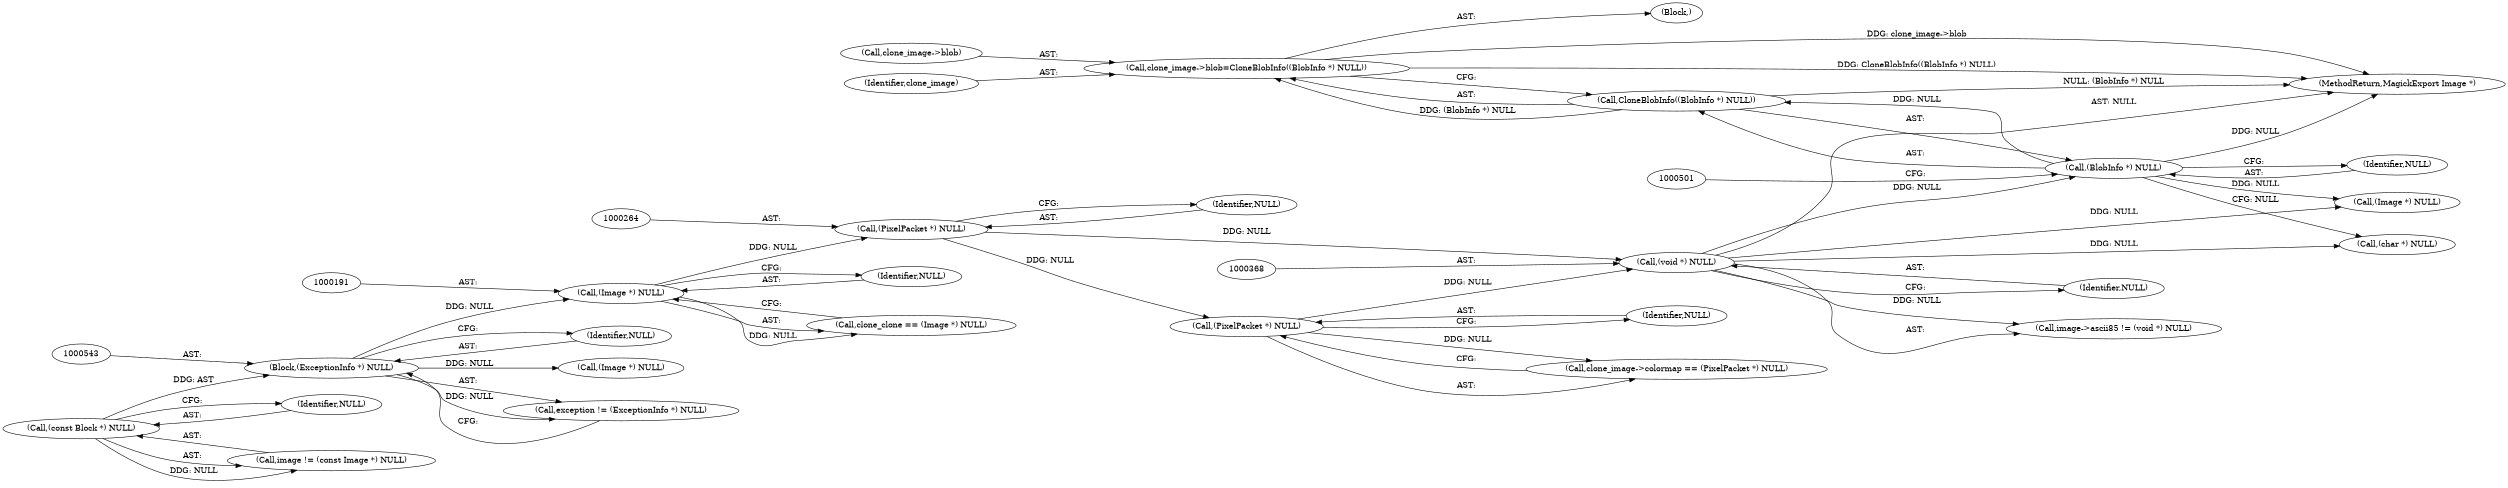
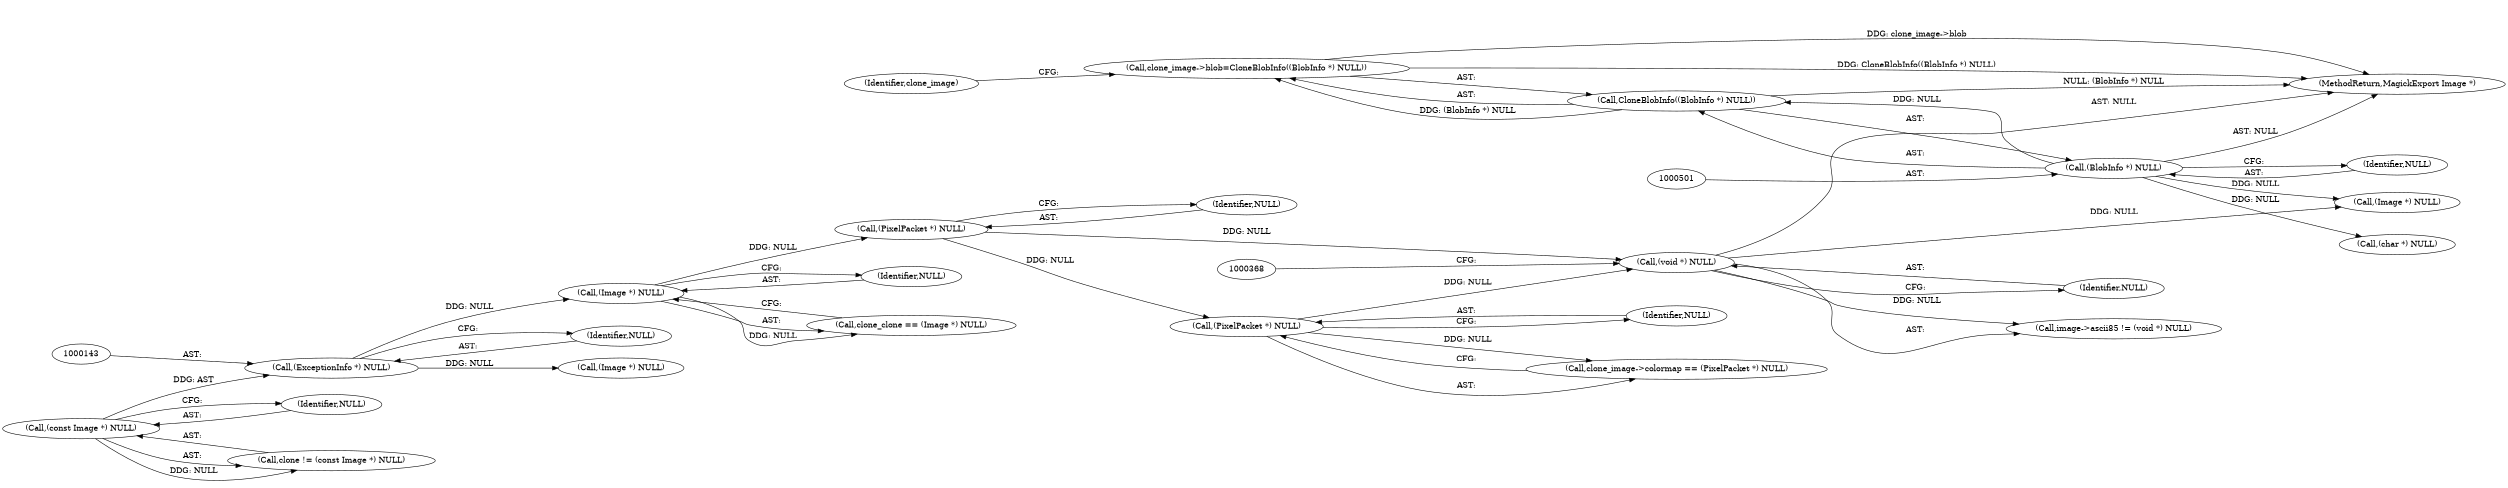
node "(Block,)": removed
node "(Call,clone_image->blob)": removed
edge "(Identifier,clone_image)" -> "(Call,clone_image->blob=CloneBlobInfo((BlobInfo *) NULL))": label "AST: " -> "CFG: "
edge "(Call,clone_image->blob=CloneBlobInfo((BlobInfo *) NULL))" -> "(Call,CloneBlobInfo((BlobInfo *) NULL))": label "CFG: " -> "AST: "
edge "(Call,(BlobInfo *) NULL)" -> "(MethodReturn,MagickExport Image *)": label "DDG: NULL" -> "AST: NULL"
edge "1000501" -> "(Call,(BlobInfo *) NULL)": label "CFG: " -> "AST: "
edge "(Call,(BlobInfo *) NULL)" -> "(Call,(char *) NULL)": label "CFG: NULL" -> "DDG: NULL"
edge "(Call,(void *) NULL)" -> "(Call,(BlobInfo *) NULL)": removed, label "DDG: NULL"
node "1000264": removed
edge "(Call,(void *) NULL)" -> "(Call,(char *) NULL)": removed, label "DDG: NULL"
edge "1000368" -> "(Call,(void *) NULL)": label "AST: " -> "CFG: "
node "1000191": removed
node "1000543": label "1000543" -> "1000143"
node "(Block,(ExceptionInfo *) NULL)": label "(Block,(ExceptionInfo *) NULL)" -> "(Call,(ExceptionInfo *) NULL)"
node "(Call,exception != (ExceptionInfo *) NULL)": removed
node "(Call,(const Block *) NULL)": label "(Call,(const Block *) NULL)" -> "(Call,(const Image *) NULL)"
node "(Call,image != (const Image *) NULL)": label "(Call,image != (const Image *) NULL)" -> "(Call,clone != (const Image *) NULL)"
